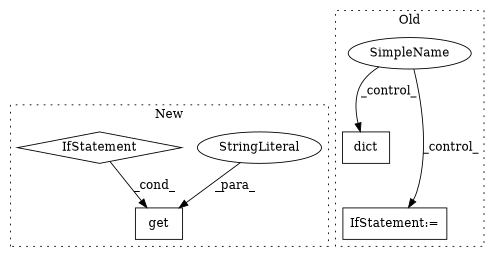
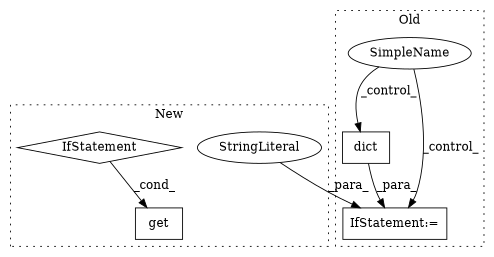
edge "dict" -> "IfStatement:=": added, label "_para_"
edge "StringLiteral" -> "get": now "StringLiteral" -> "IfStatement:="
